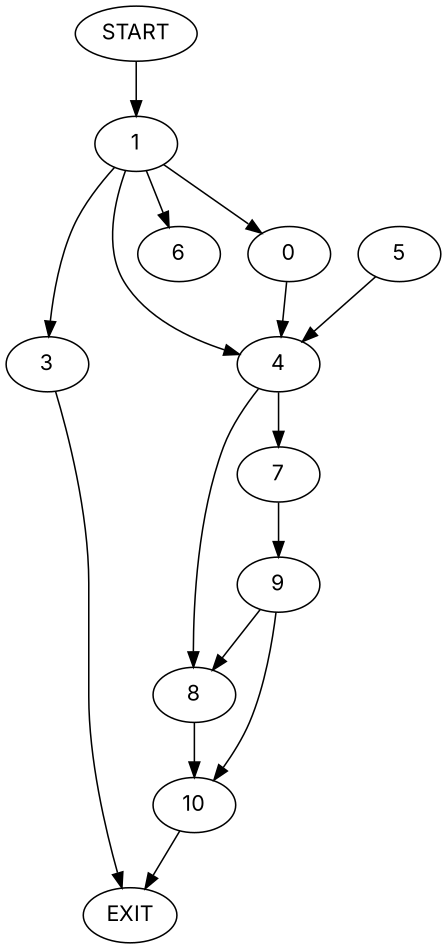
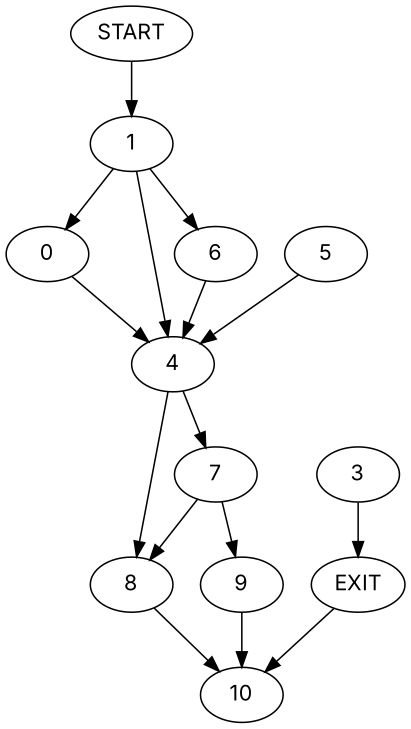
edge "1" -> "3": removed
edge "6" -> "4": added
edge "9" -> "8": now "7" -> "8"
edge "10" -> "EXIT": reversed
